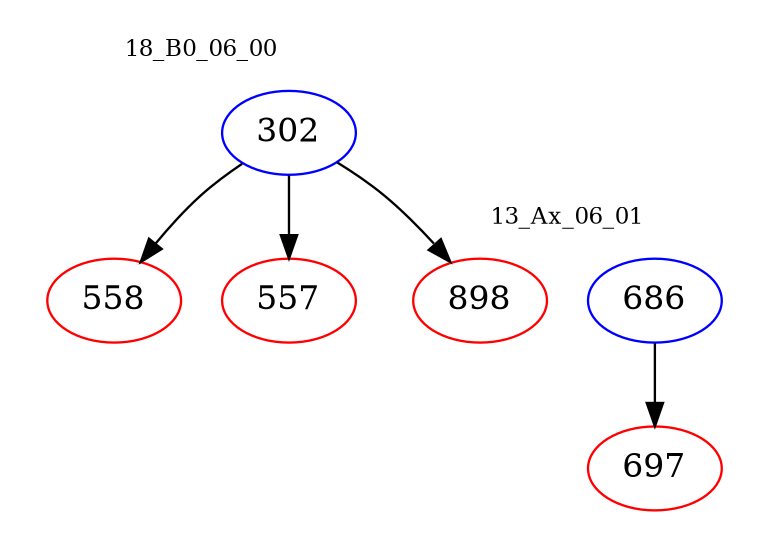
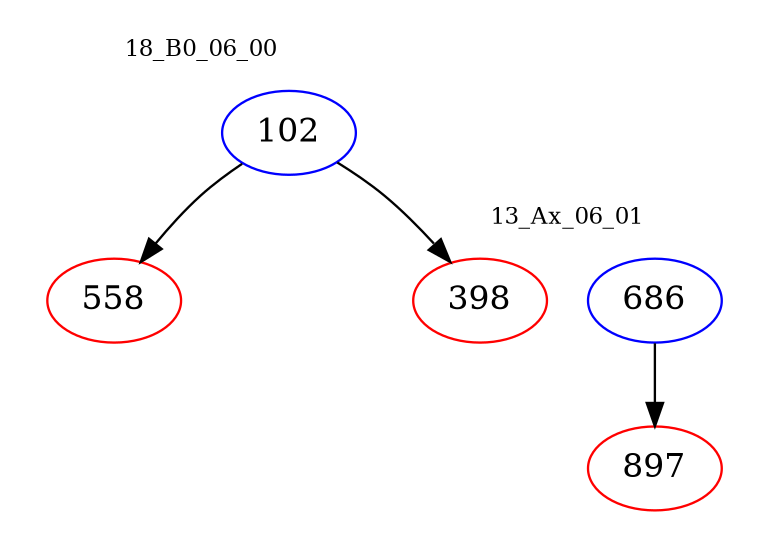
node "302": label "302" -> "102"
node "557": removed
node "898": label "898" -> "398"
node "697": label "697" -> "897"
